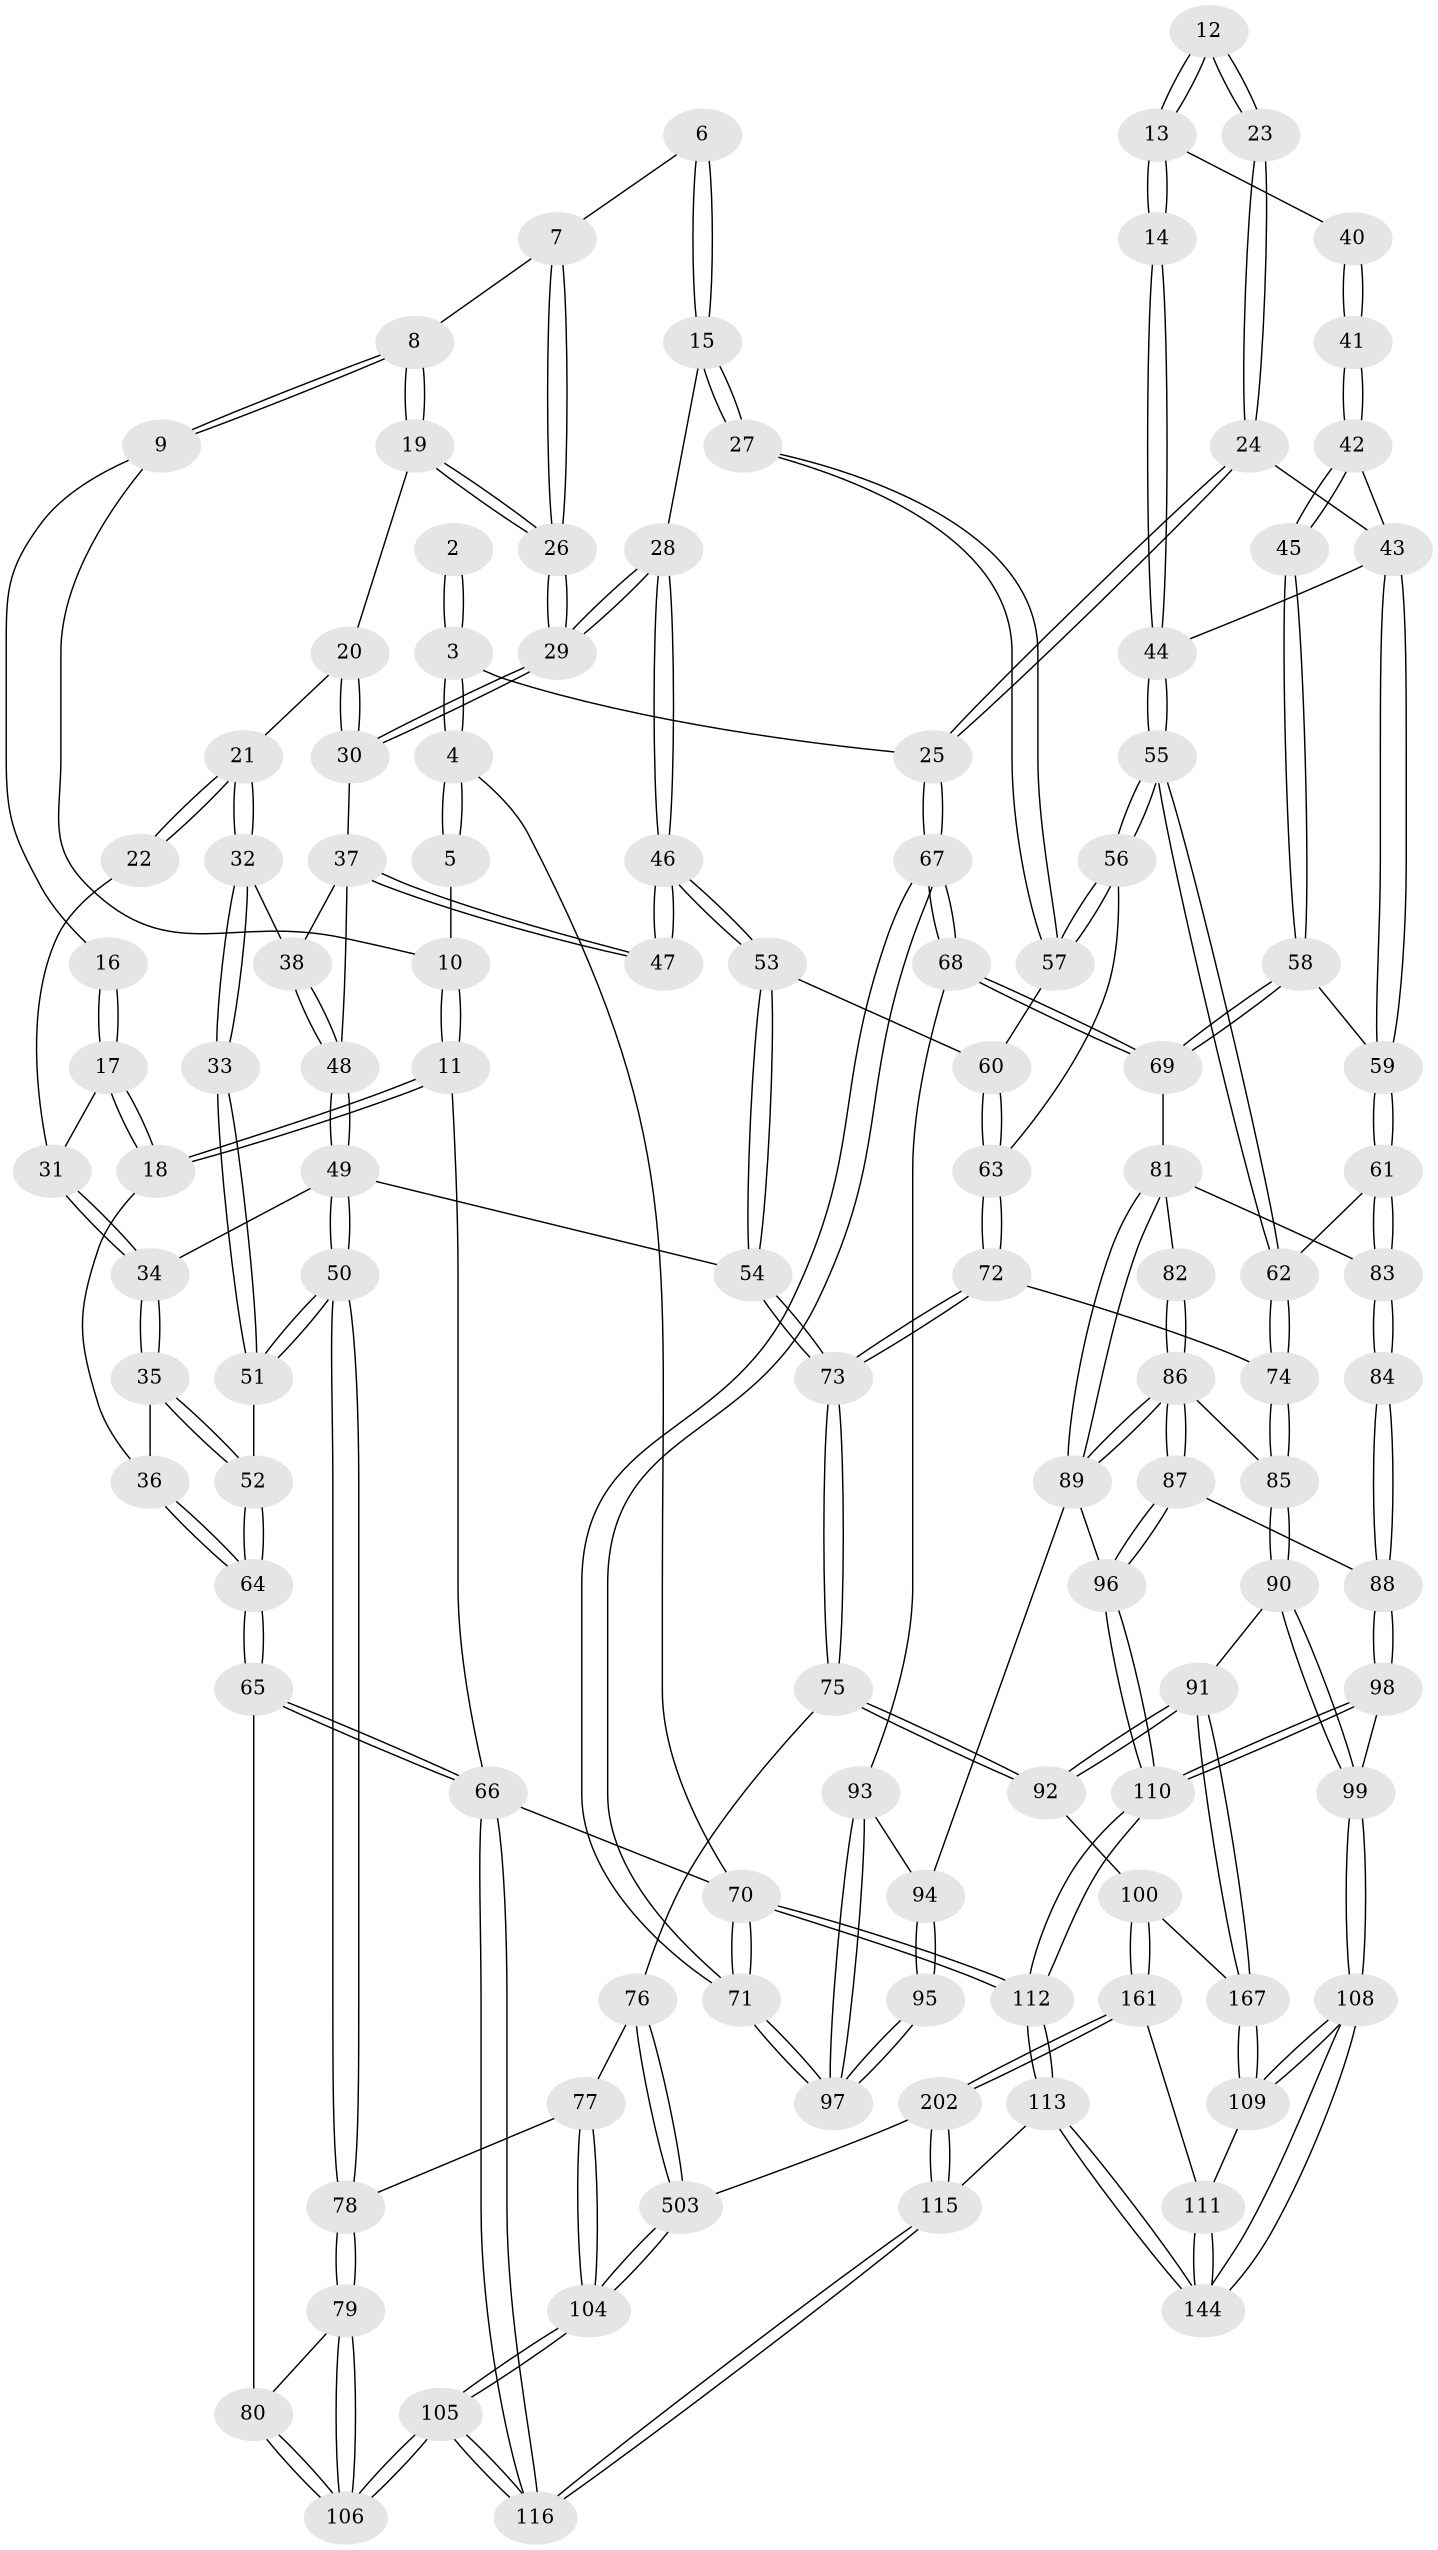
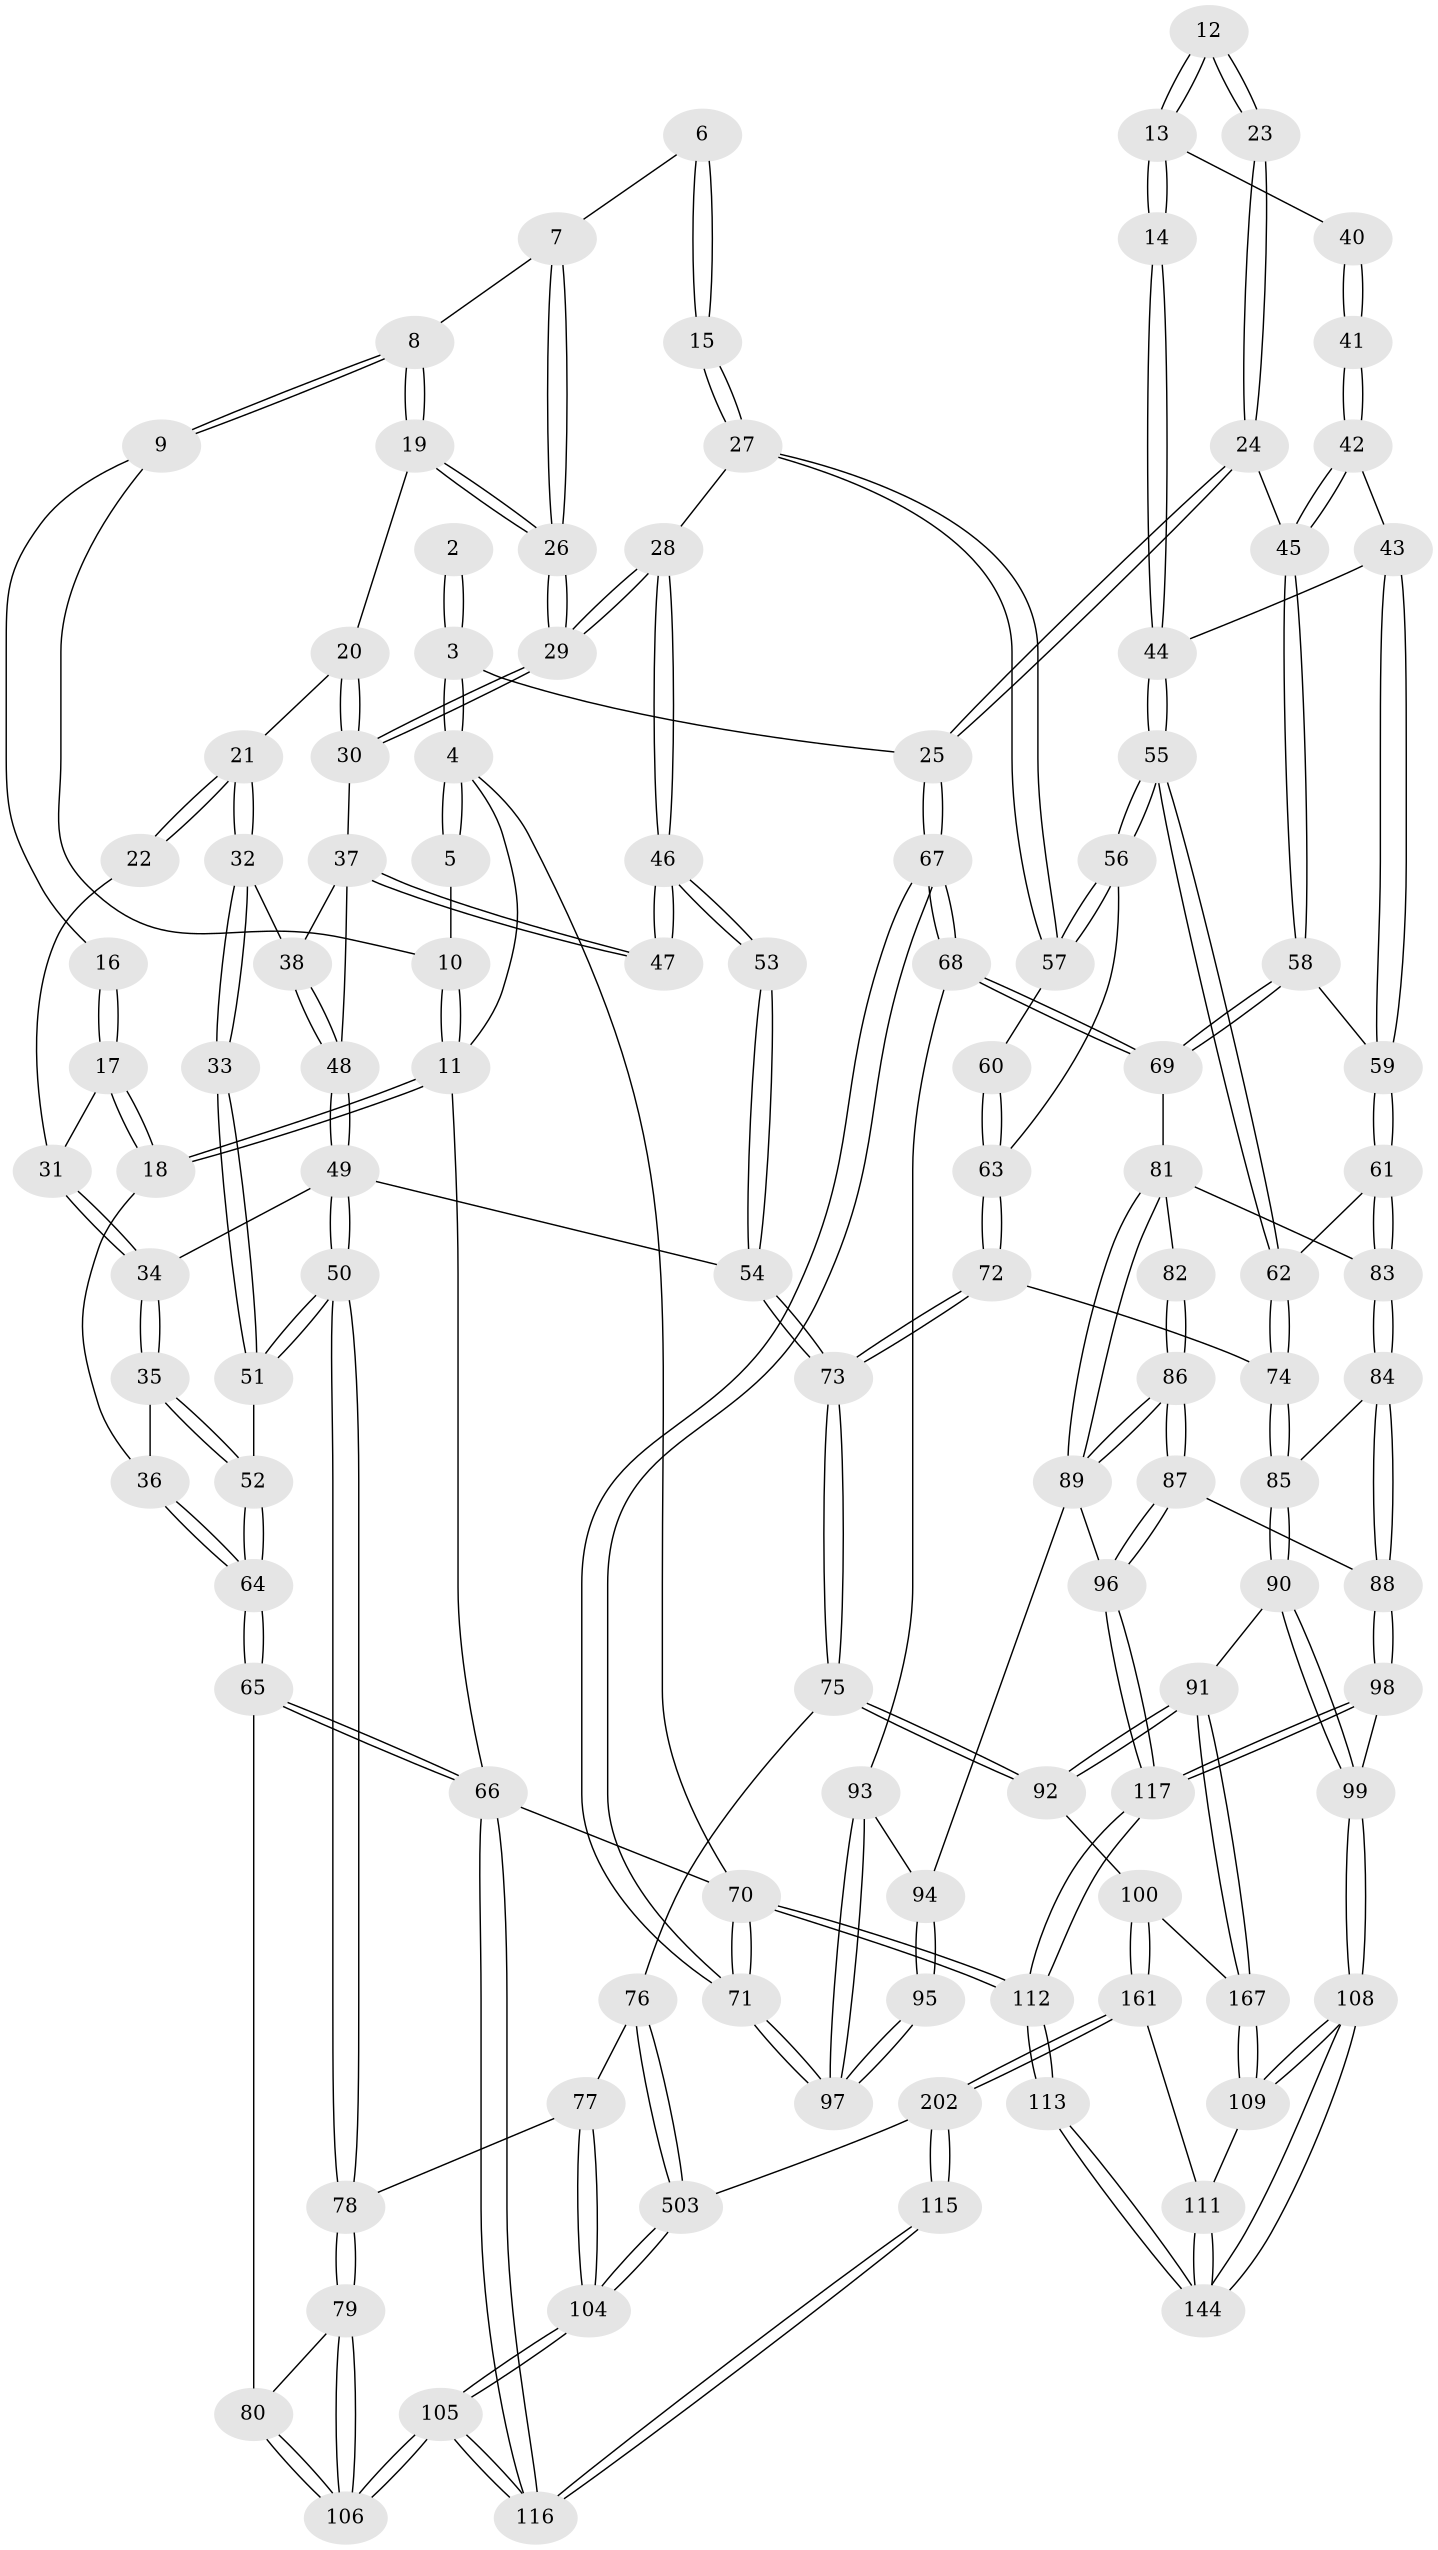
edge "15" -- "28": now "27" -- "28"
edge "24" -- "43": now "24" -- "45"
edge "4" -- "11": added
edge "53" -- "60": removed
edge "86" -- "85": now "84" -- "85"
node "110": label "110" -> "117"
edge "113" -- "115": removed
